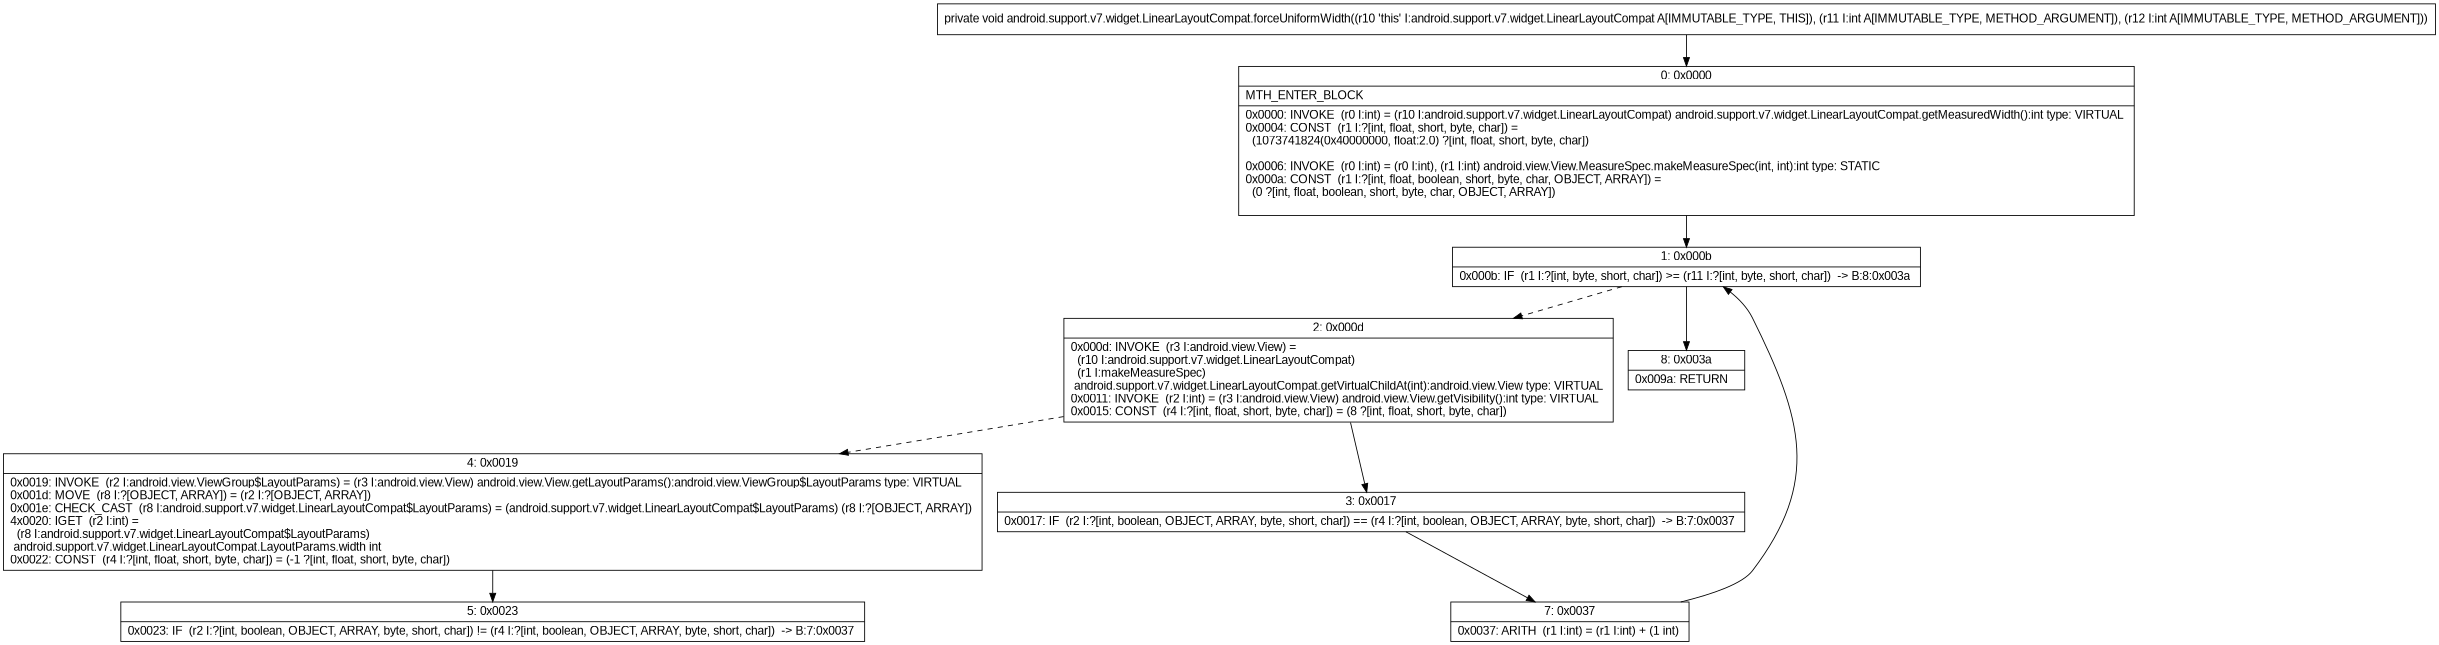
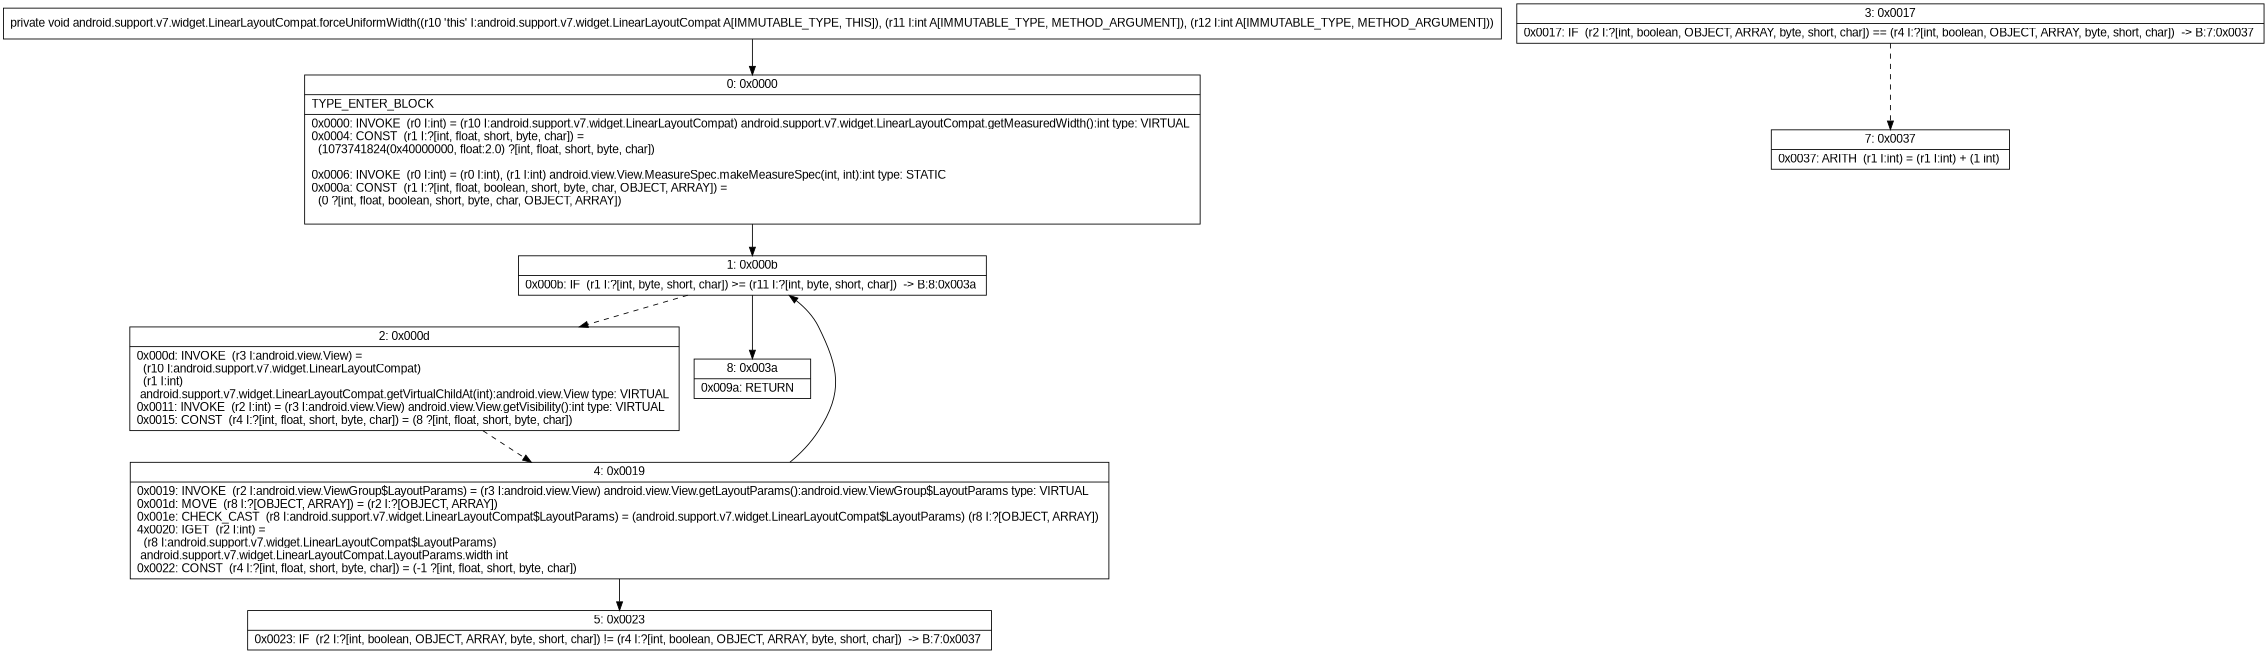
node "0: 0x0000": text "MTH_ENTER_BLOCK" -> "TYPE_ENTER_BLOCK"
node "2: 0x000d": text "(r1 I:makeMeasureSpec)" -> "(r1 I:int)"
edge "2: 0x000d" -> "3: 0x0017": removed
edge "7: 0x0037" -> "1: 0x000b": now "4: 0x0019" -> "1: 0x000b"
edge "3: 0x0017" -> "7: 0x0037": style solid -> dashed
